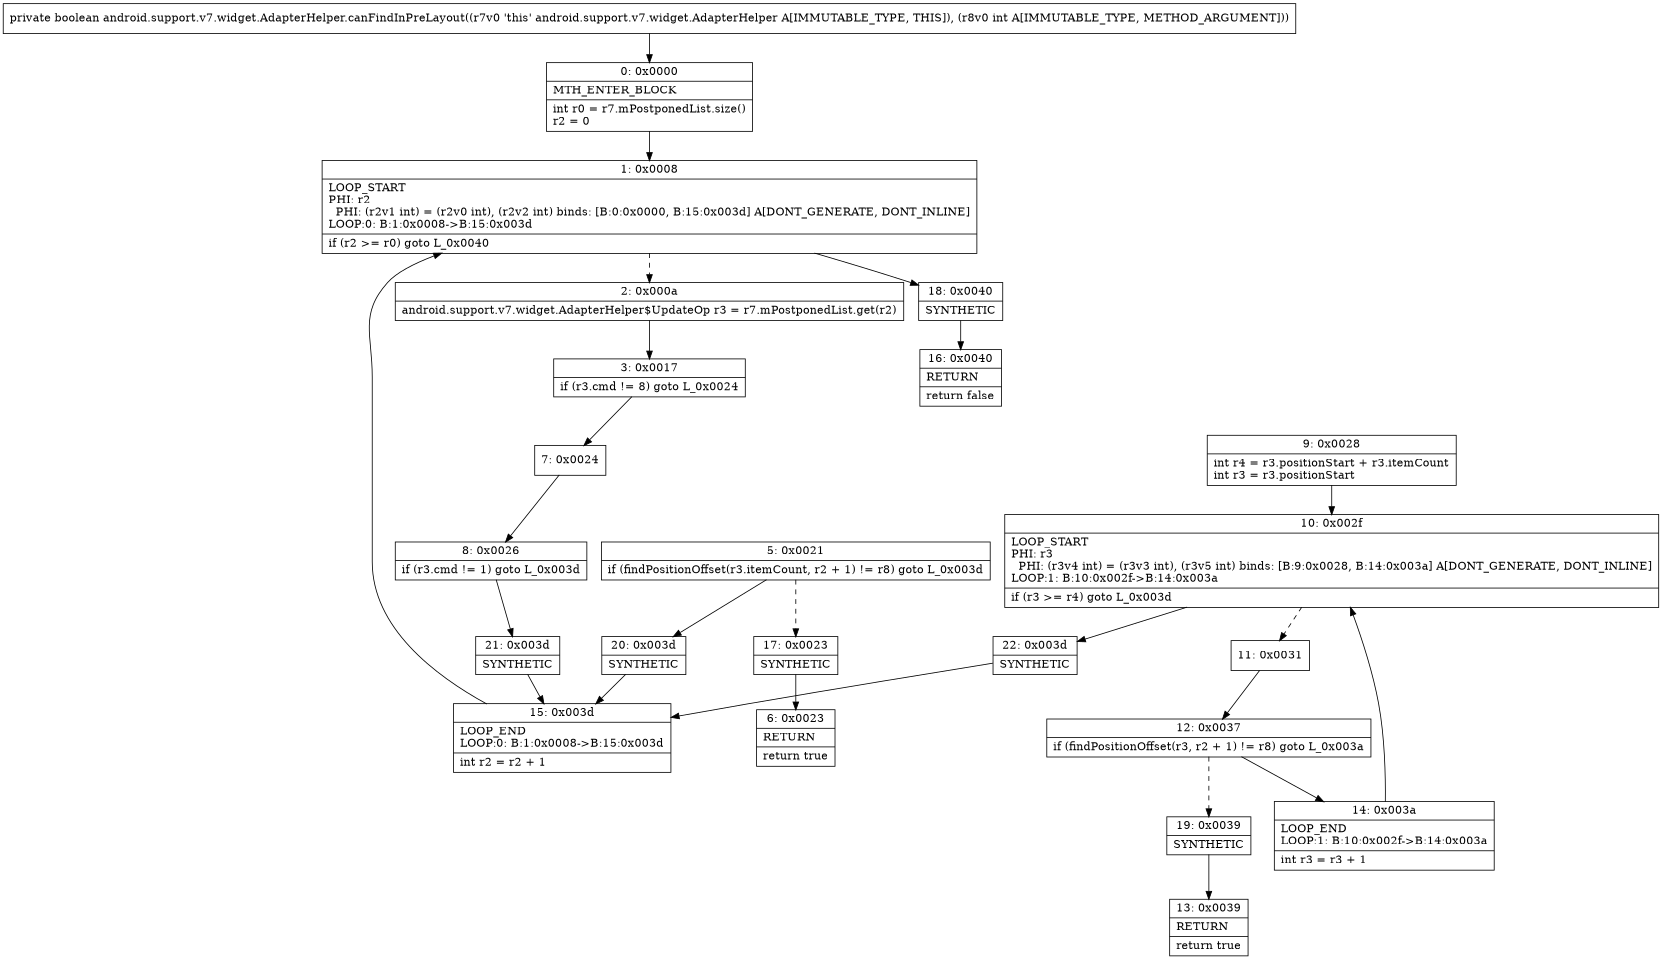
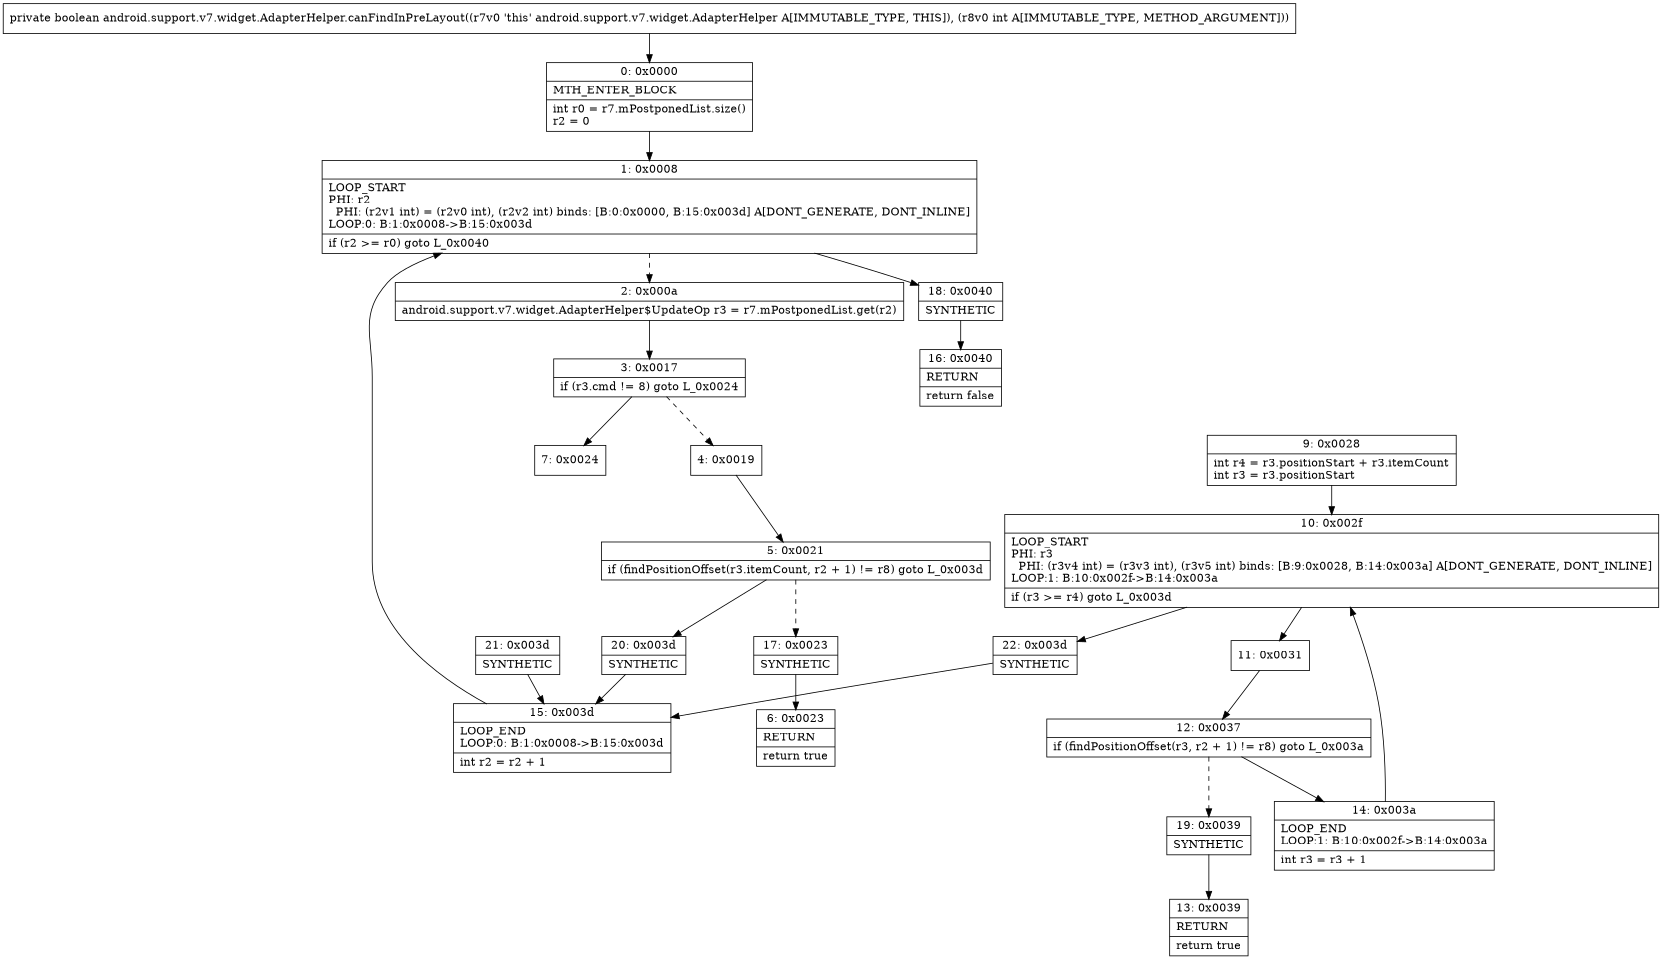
node "4: 0x0019": added
node "8: 0x0026": removed
edge "10: 0x002f" -> "11: 0x0031": style dashed -> solid
